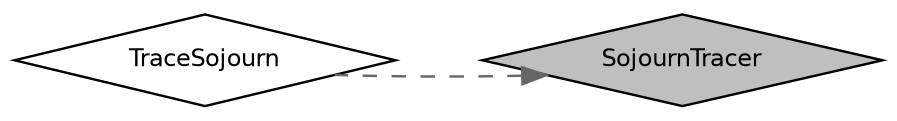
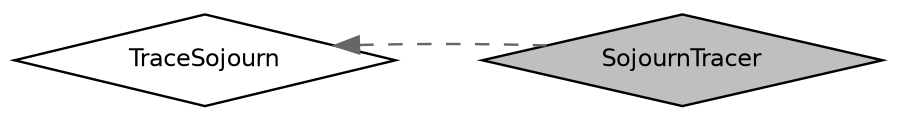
edge "TraceSojourn" -> "SojournTracer": reversed
